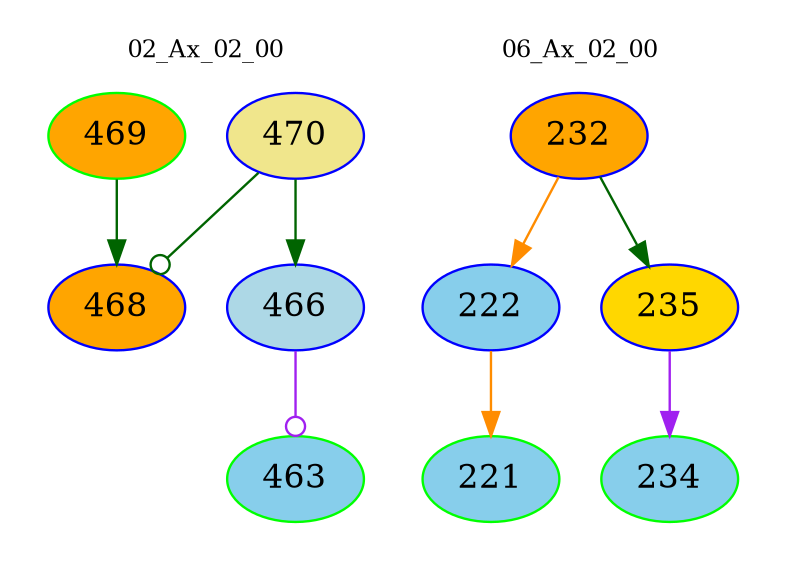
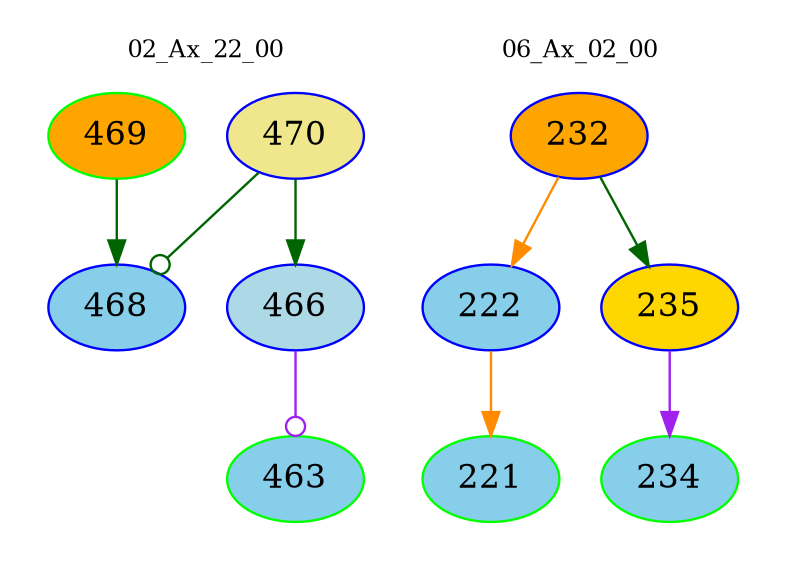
cluster "02_Ax_02_00": label "02_Ax_02_00" -> "02_Ax_22_00"
node "468": fillcolor orange -> skyblue
